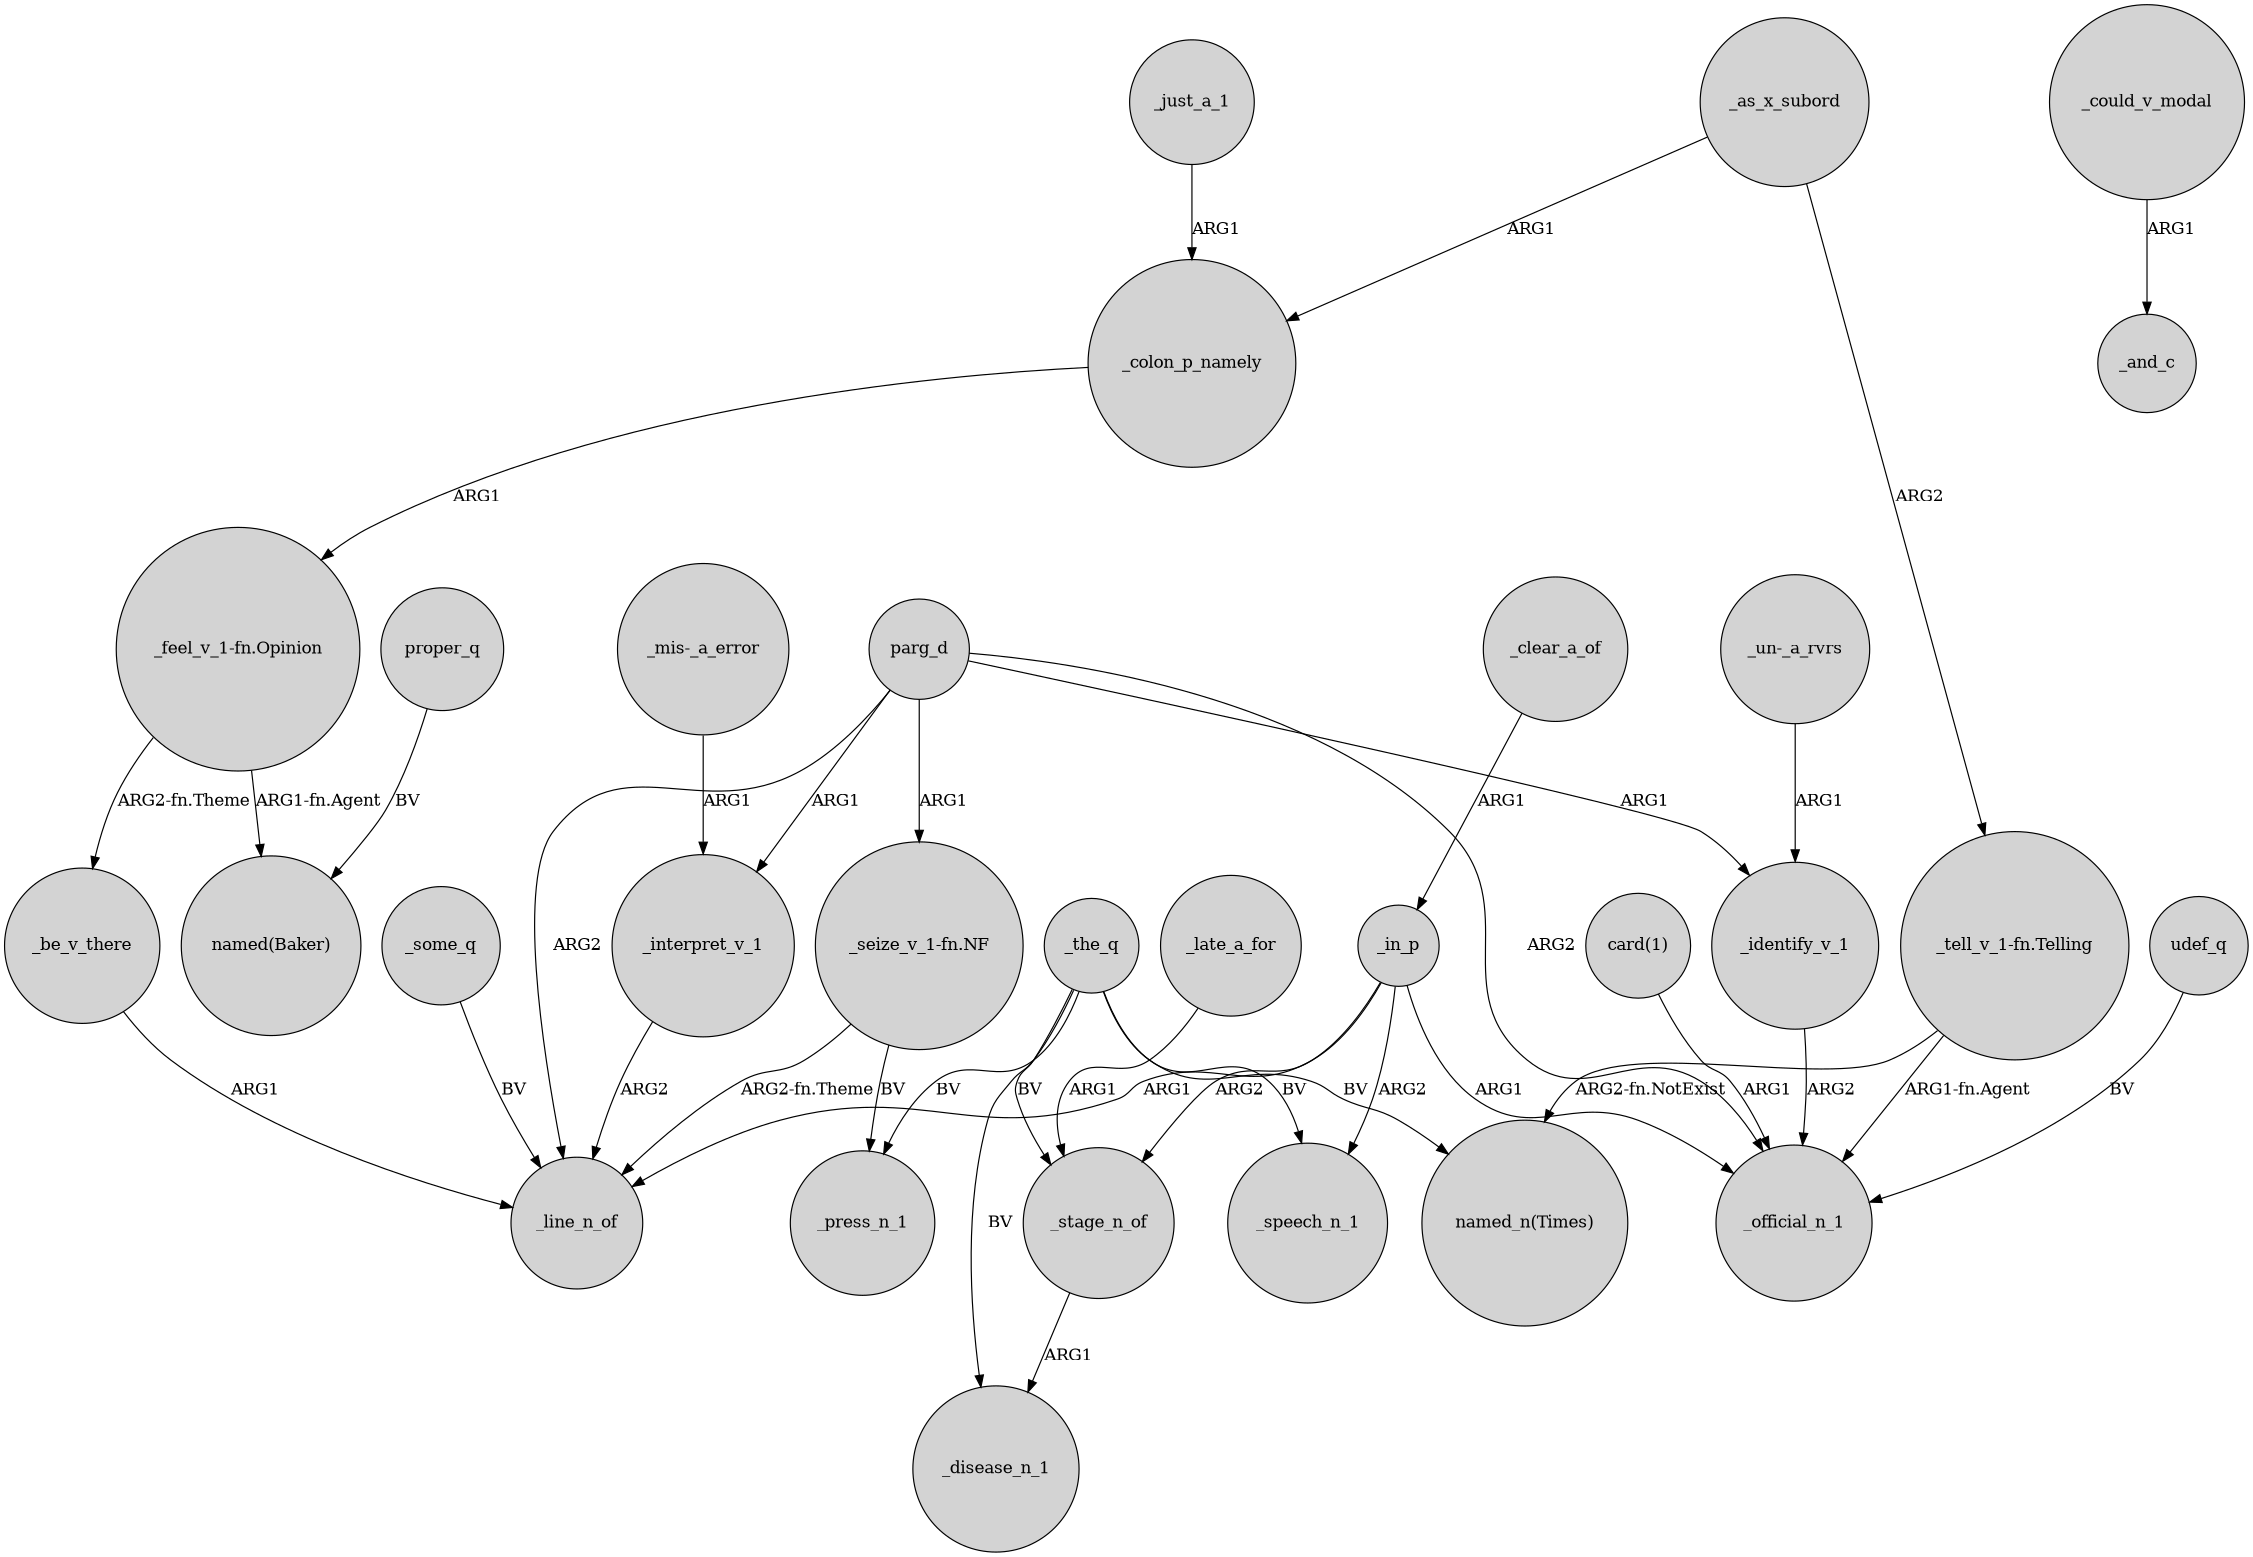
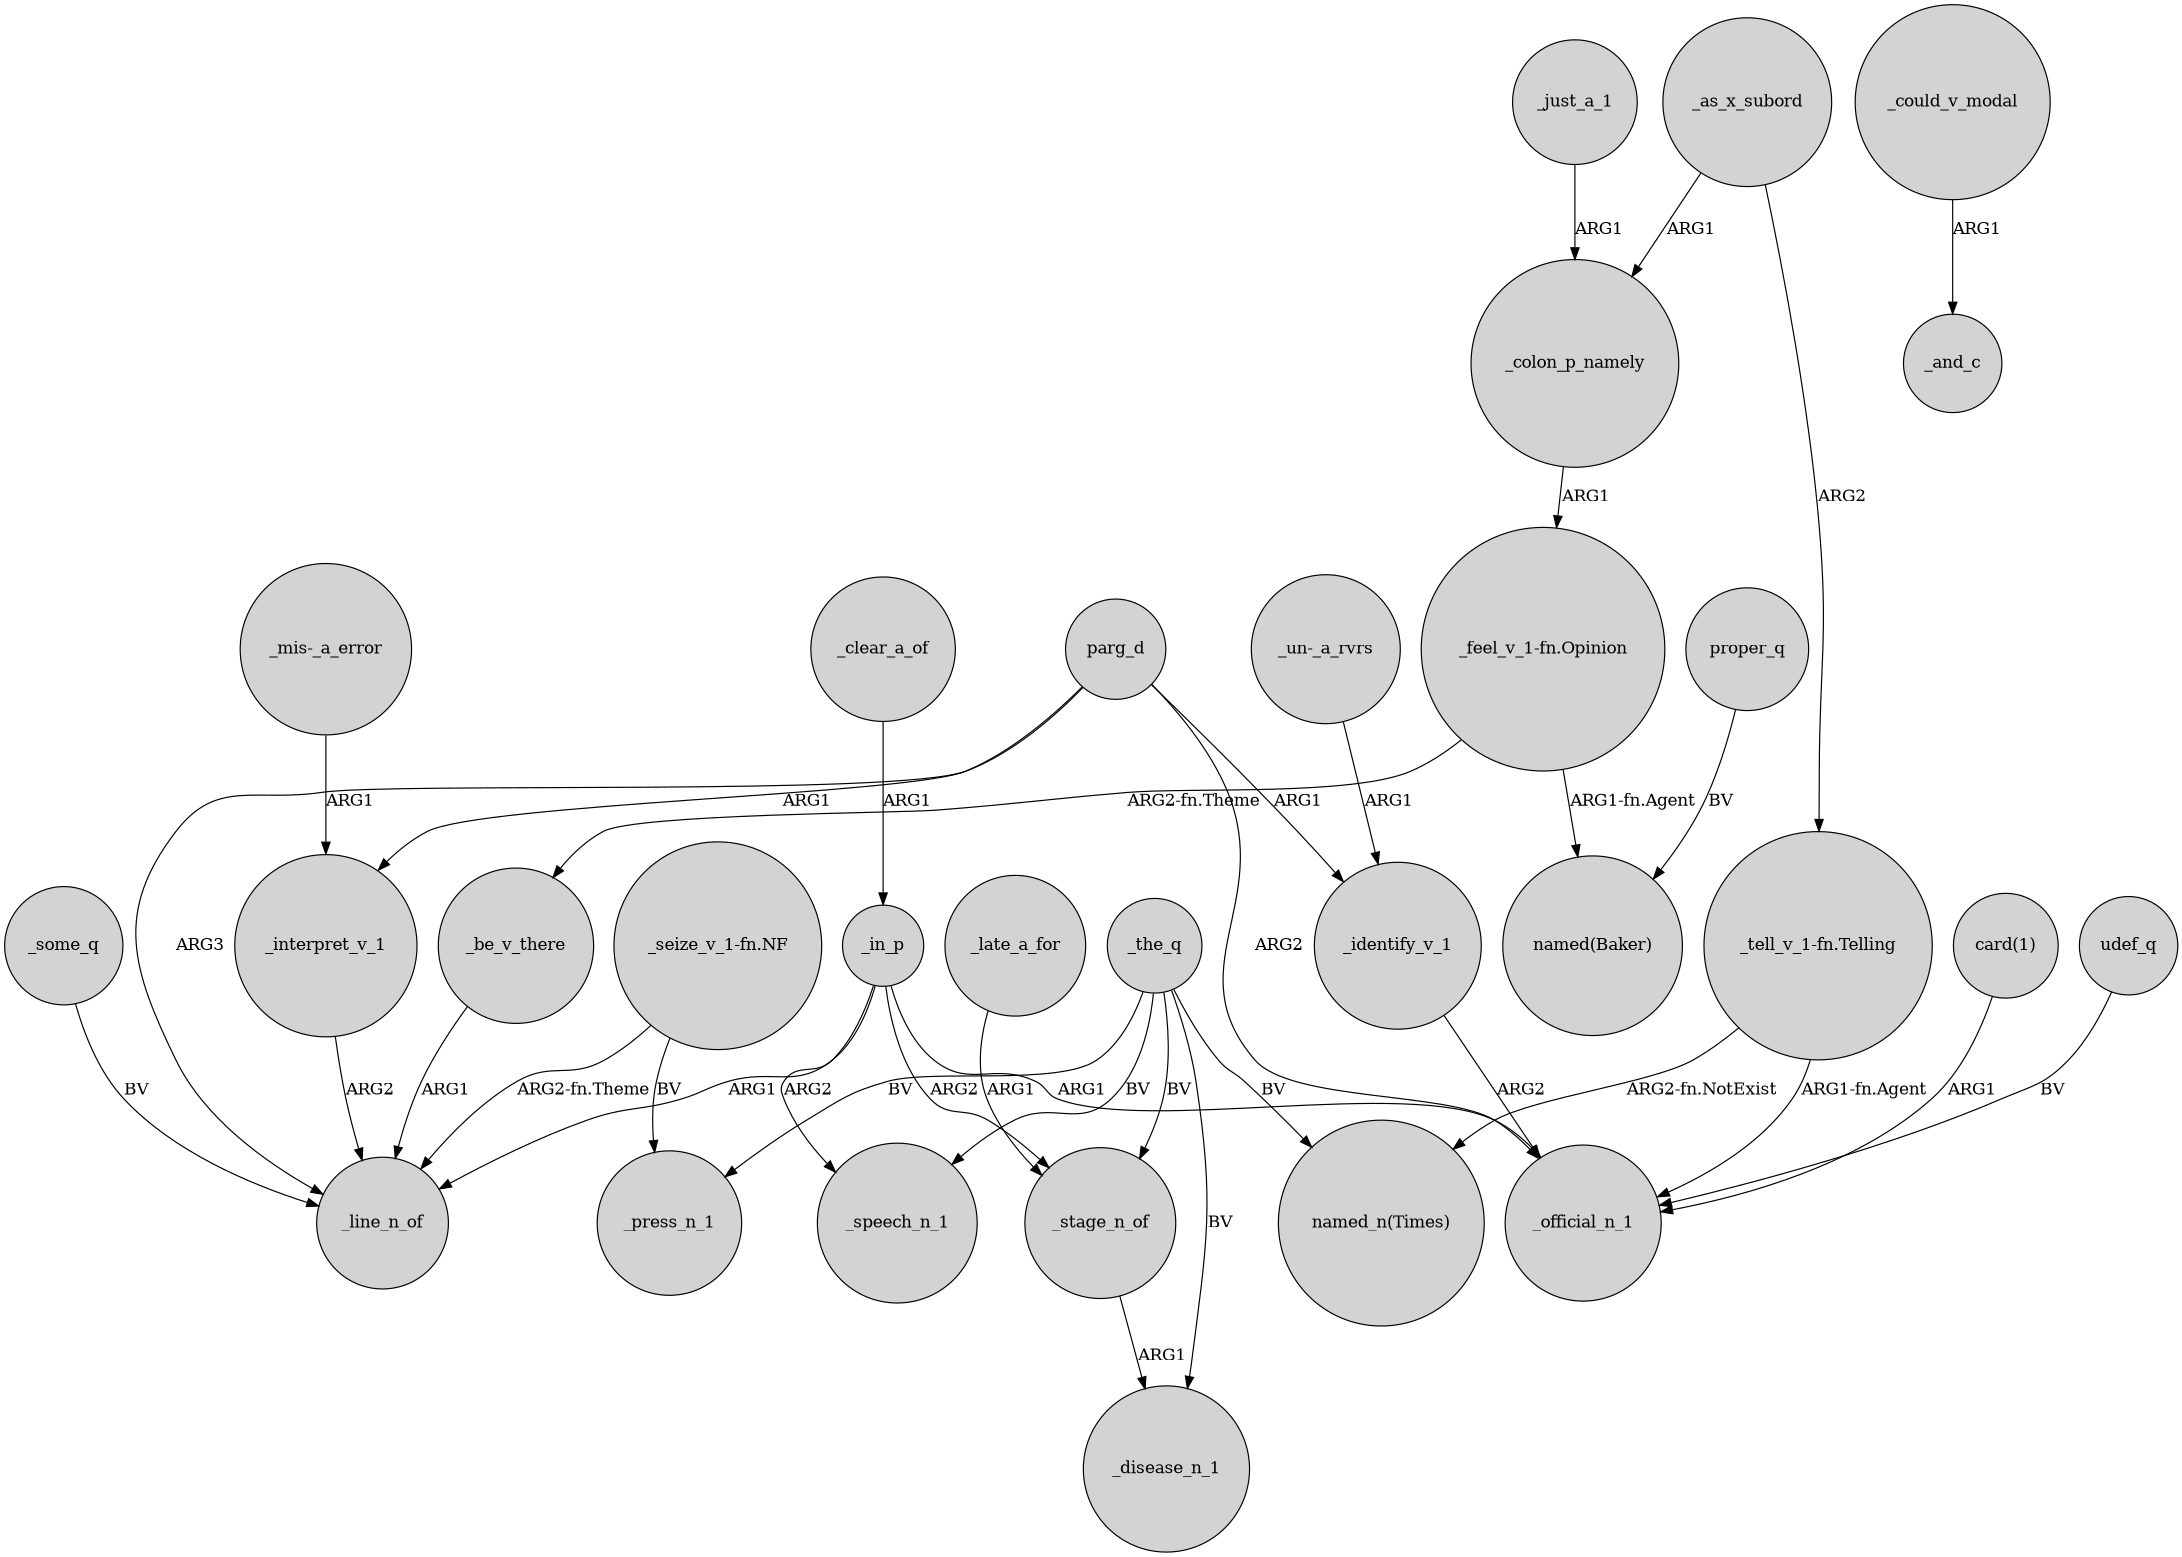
edge "parg_d" -> "_seize_v_1-fn.NF": removed, label "ARG1"
edge "parg_d" -> "_line_n_of": label "ARG2" -> "ARG3"
